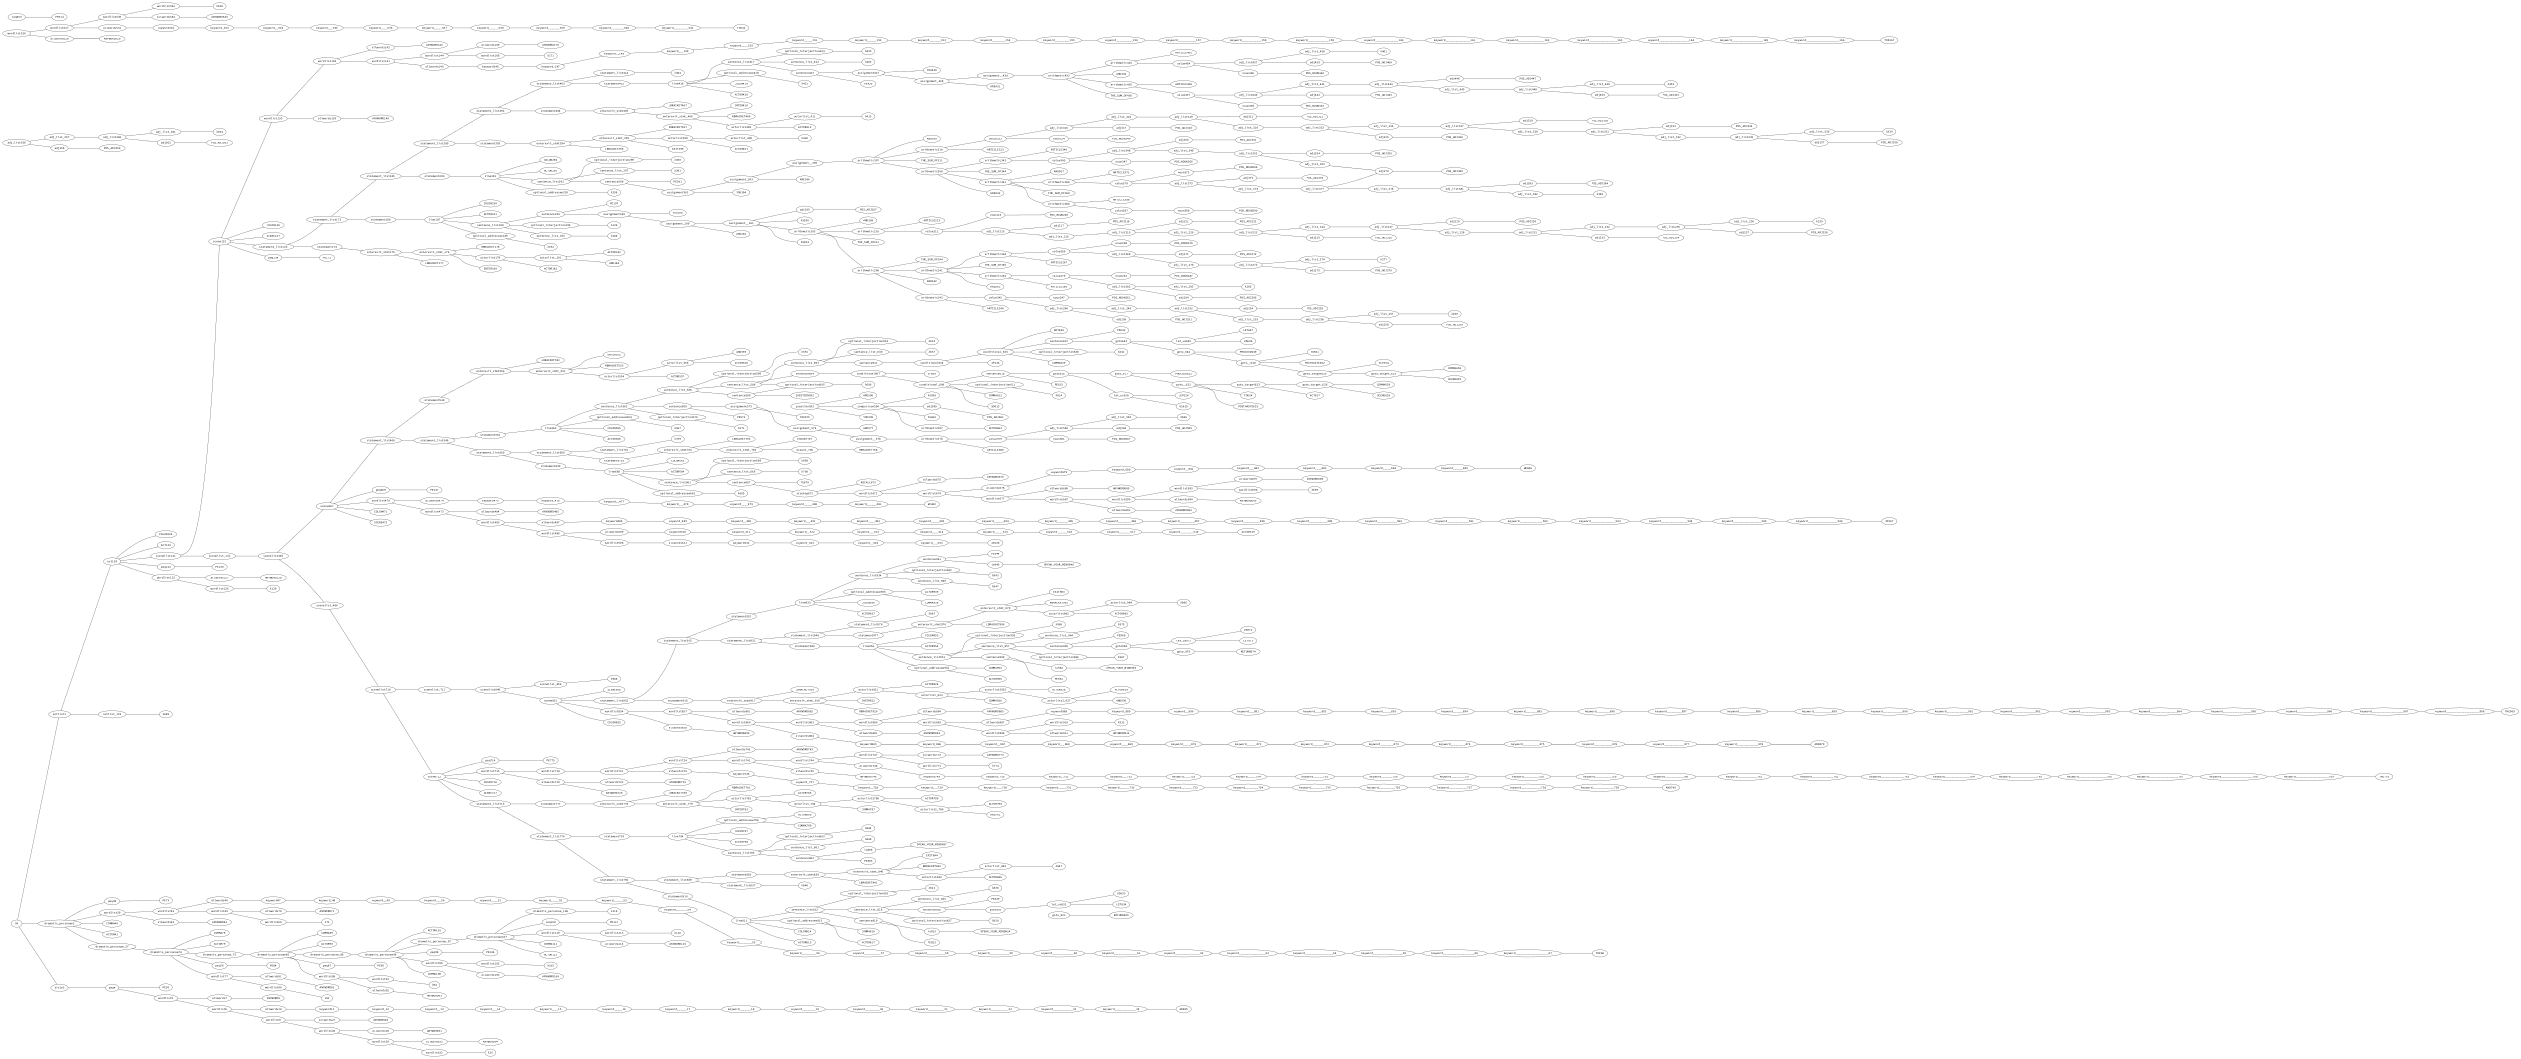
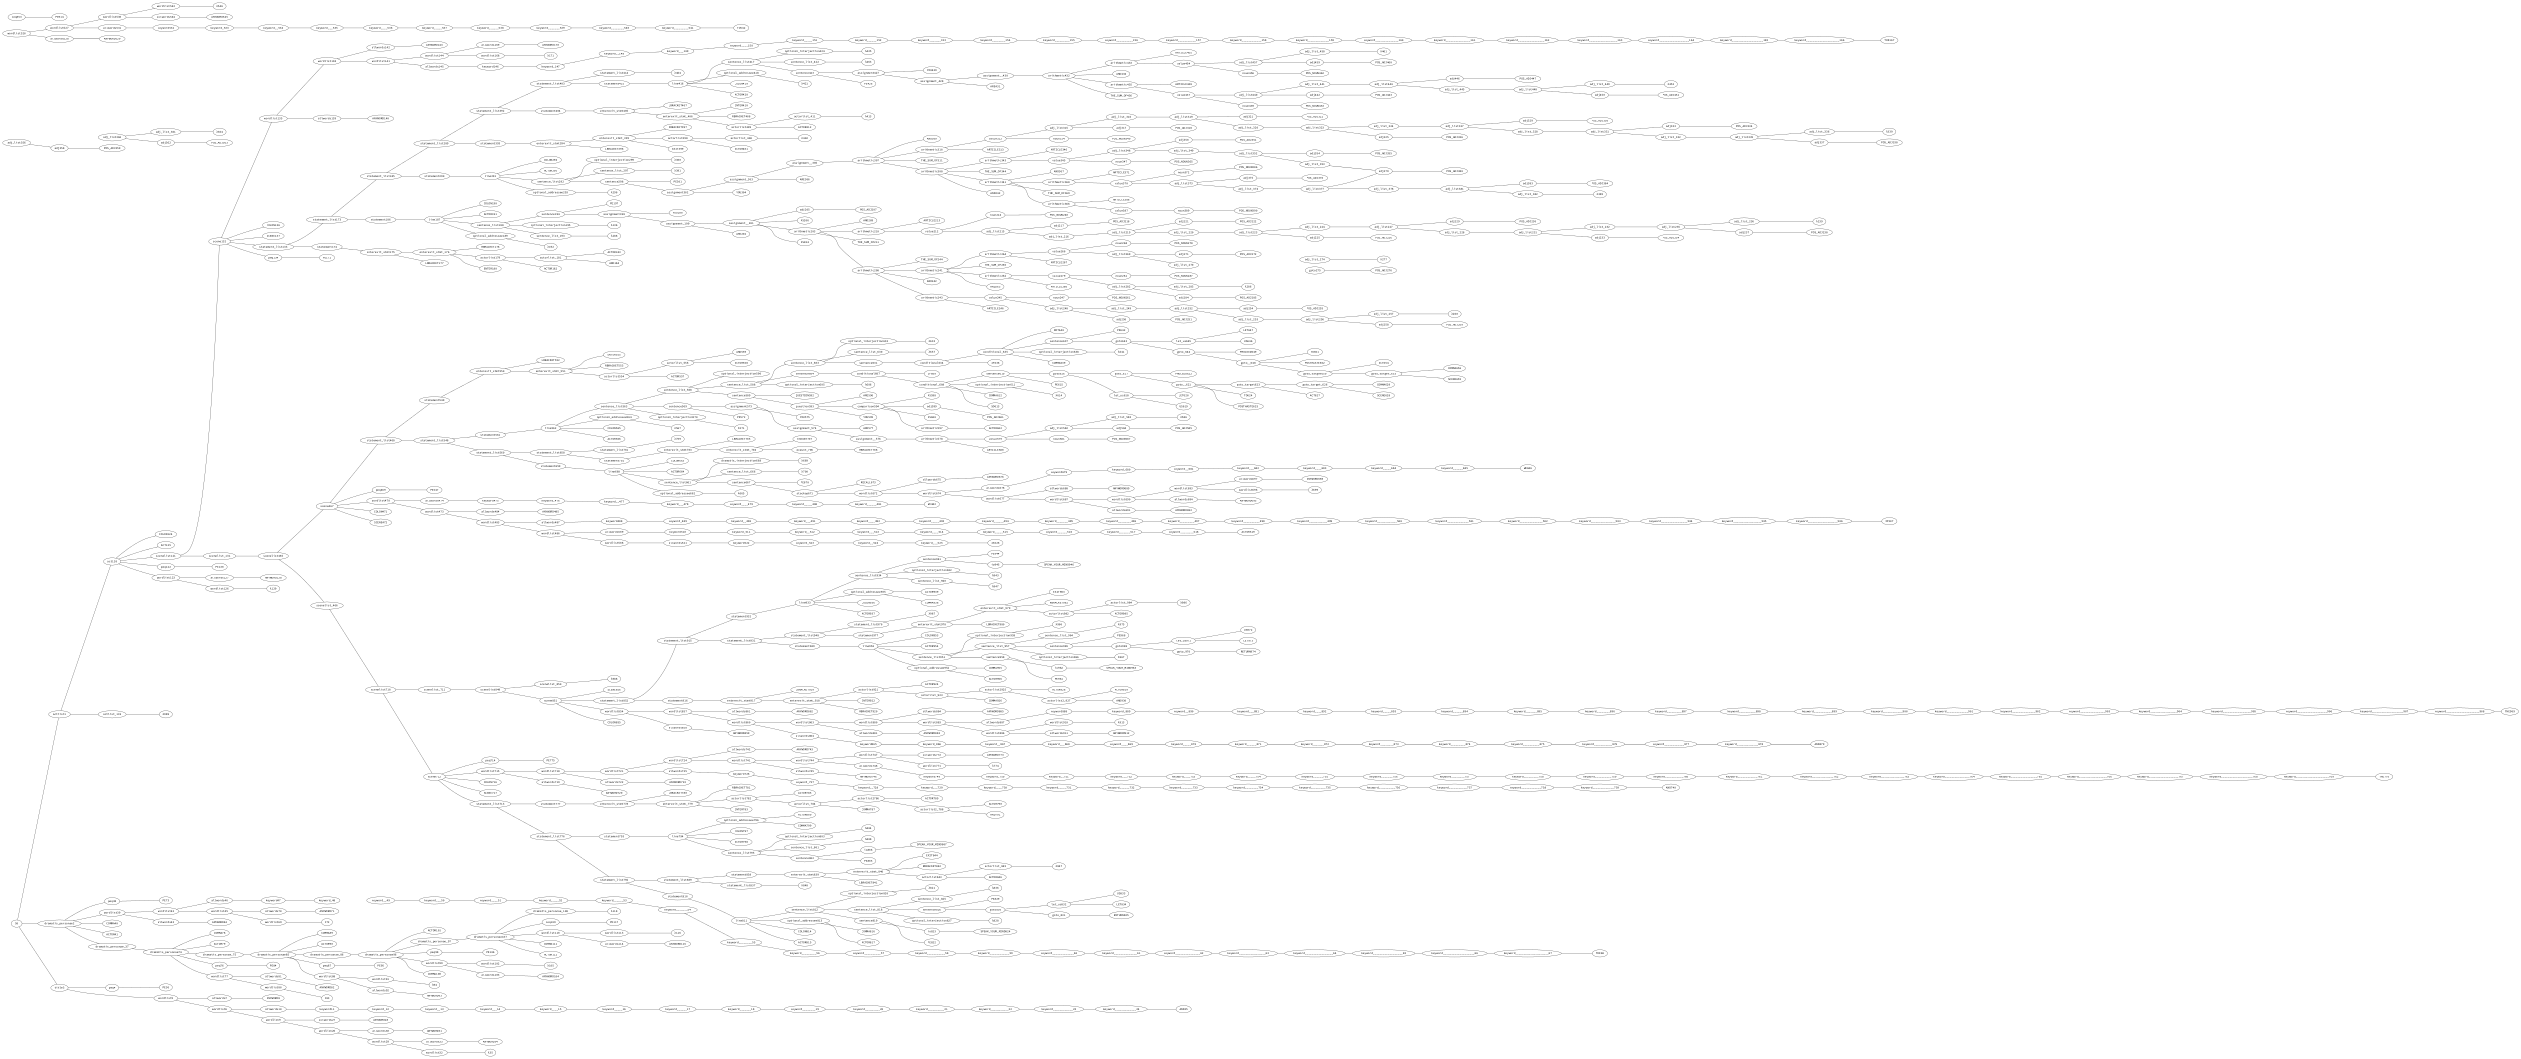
node "adj_list_357": removed
node "adj_list273": removed
node "adj275": label "adj275" -> "goto275"
node "λ591": removed
edge "optional_interjection605" -- "sentence589": now "question593" -- "sentence589"
node "optional_interjection668": label "optional_interjection668" -> "dramatis_interjection668"
edge "allwords719" -- "allwords722": now "wordlist718" -- "allwords722"
edge "keyword_48" -- "keyword__49": removed
edge "goto830" -- "goto_831": added
edge "peq4" -- "wordlist5": now "title3" -- "wordlist5"
